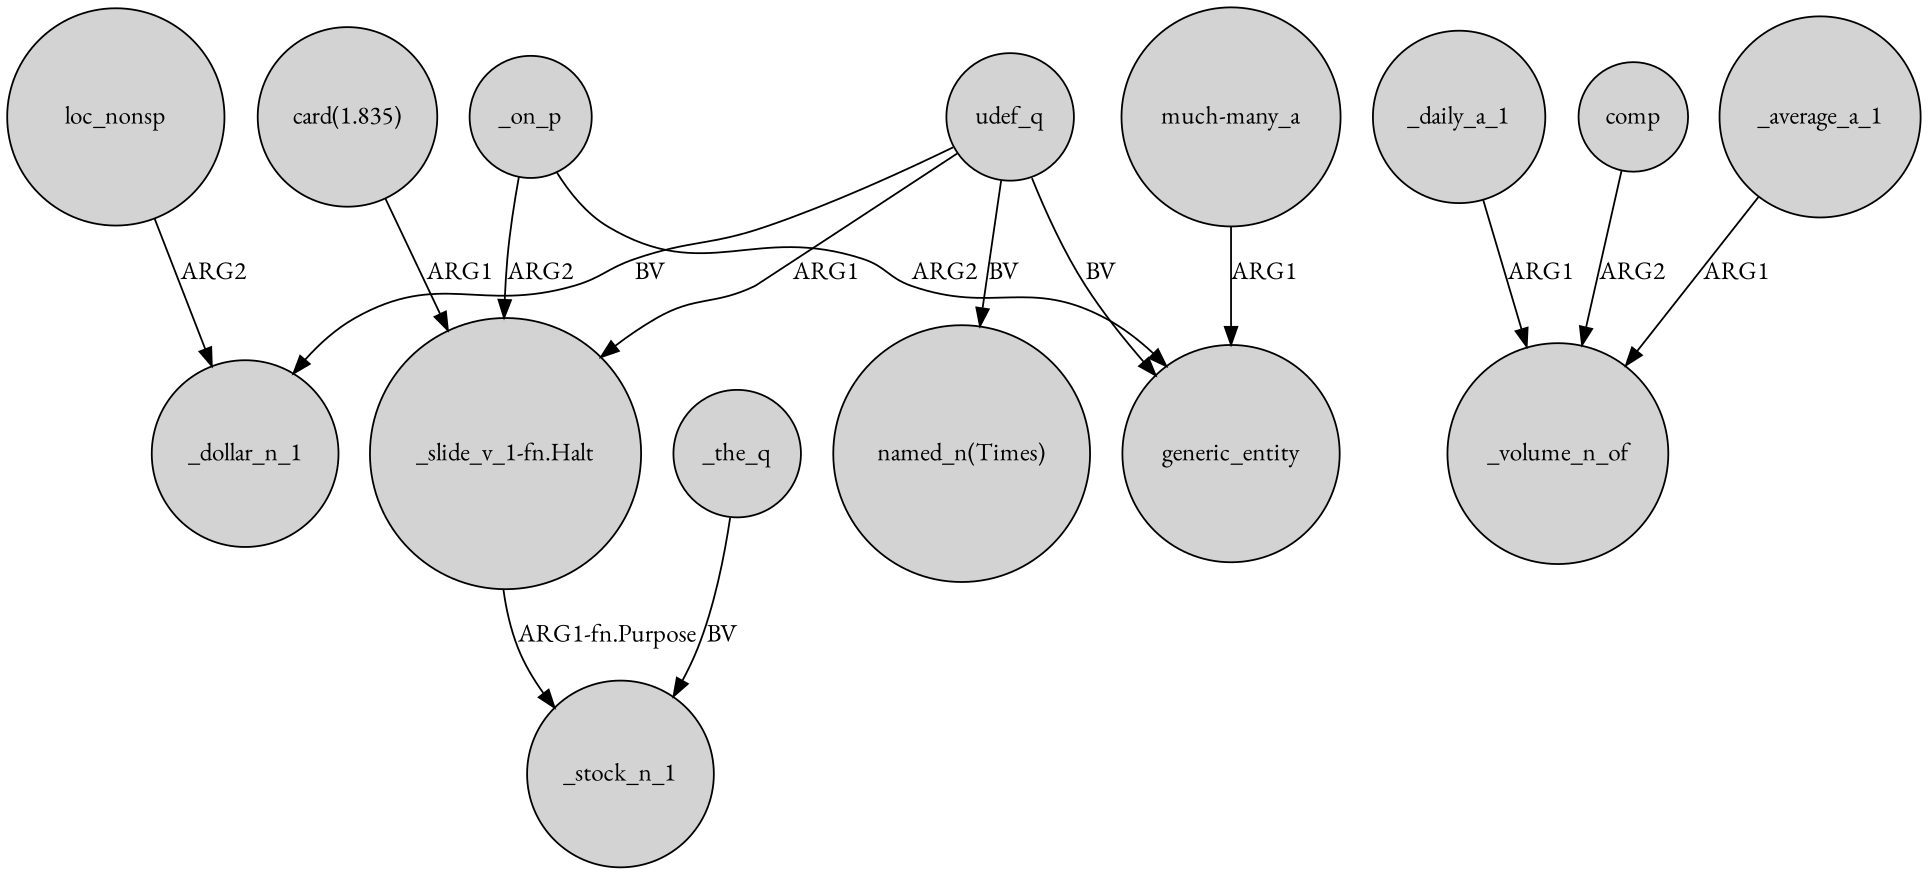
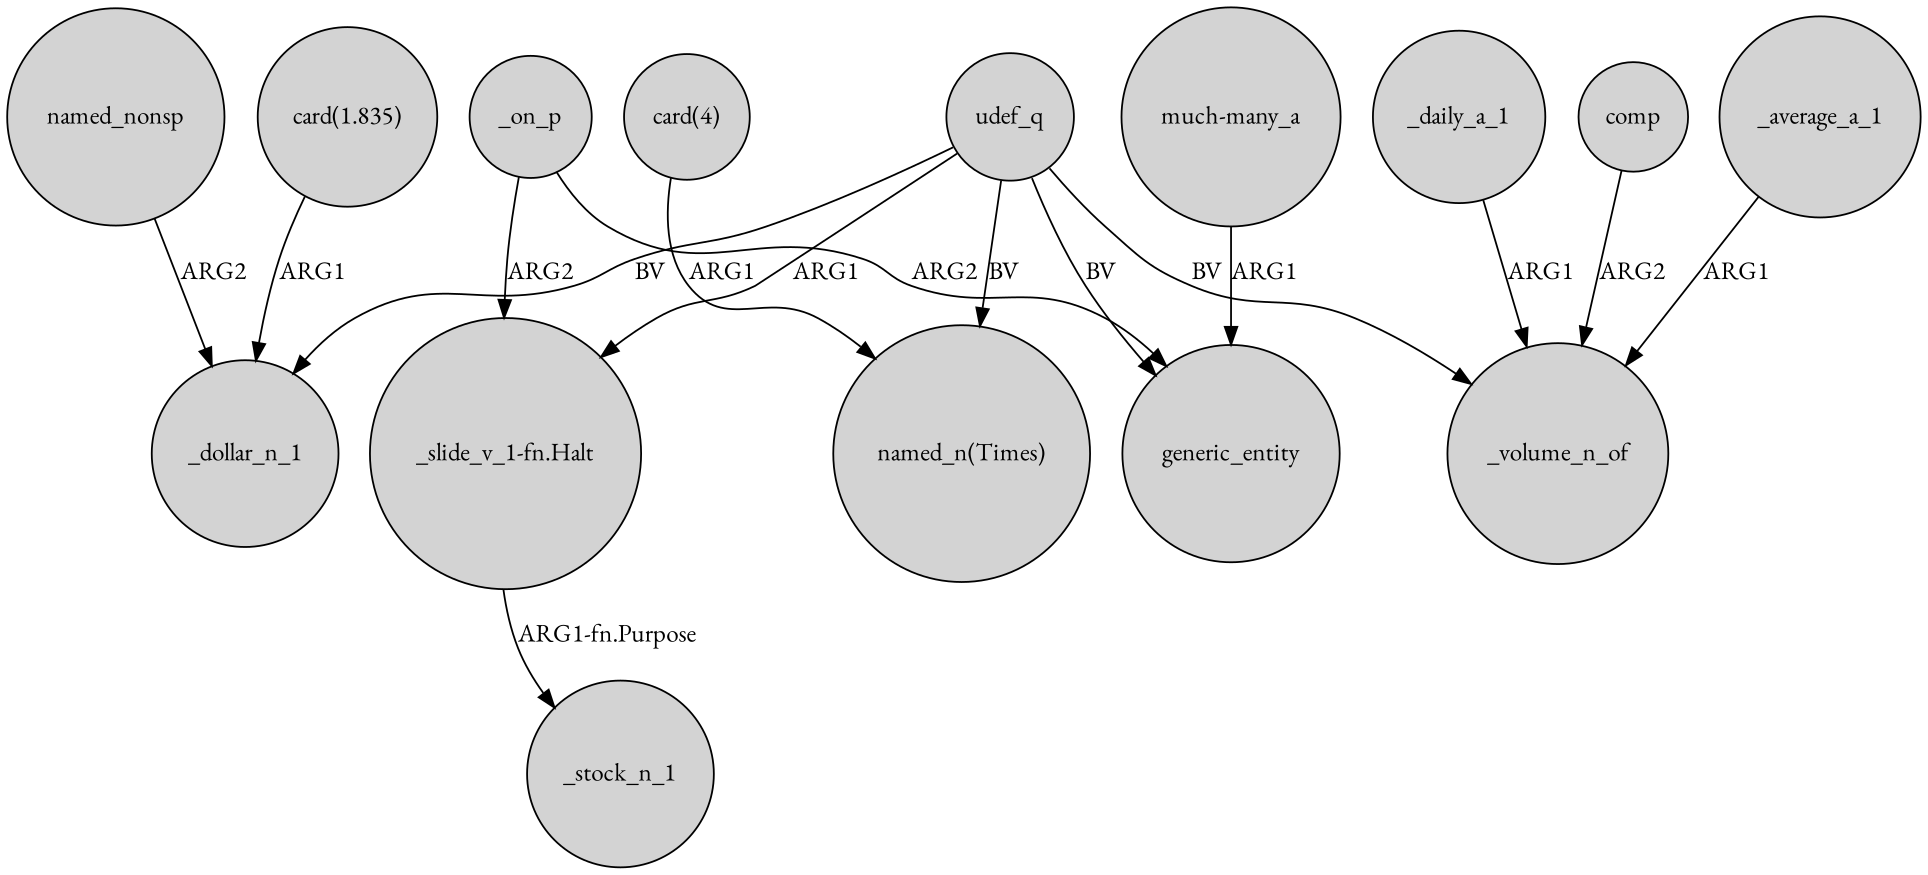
node "loc_nonsp": label "loc_nonsp" -> "named_nonsp"
node "card(4)": added
edge "card(1.835)" -> "_slide_v_1-fn.Halt": now "card(1.835)" -> "_dollar_n_1"
edge "udef_q" -> "_volume_n_of": added, label "BV"
node "_the_q": removed
